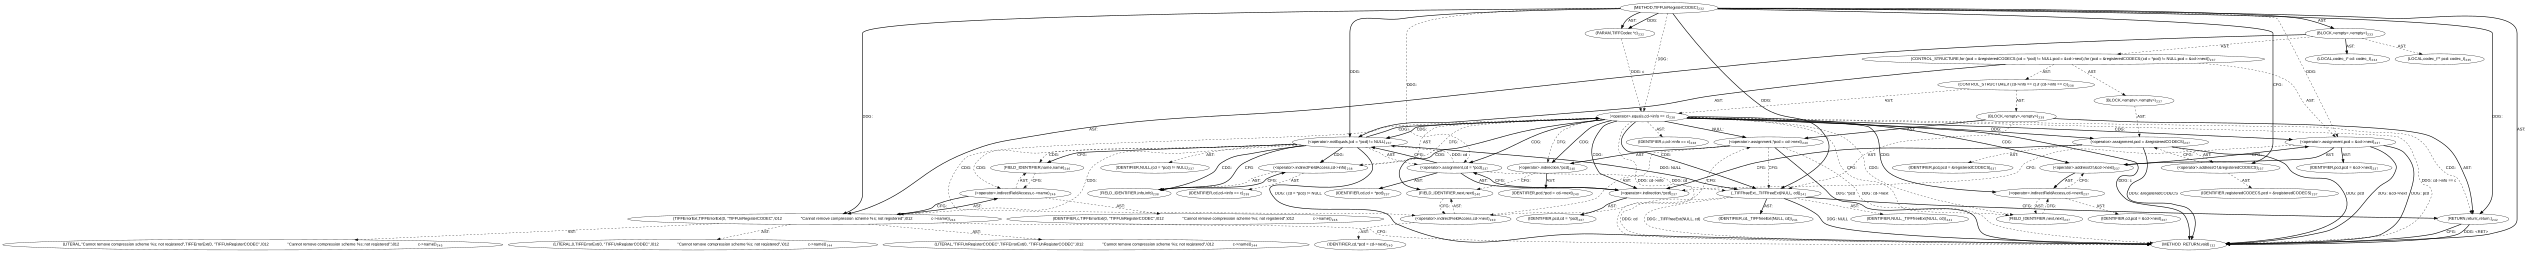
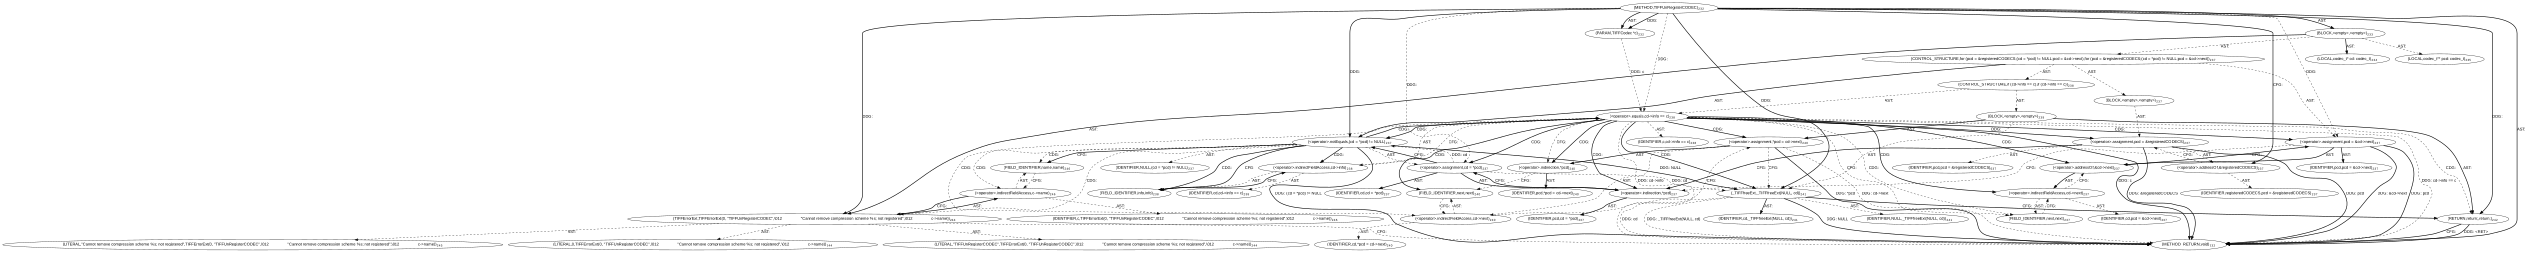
edge "(<operator>.equals,cd->info == c)" -> "(<operator>.assignment,*pcd = cd->next)": label "NULL: " -> "CDG: "
